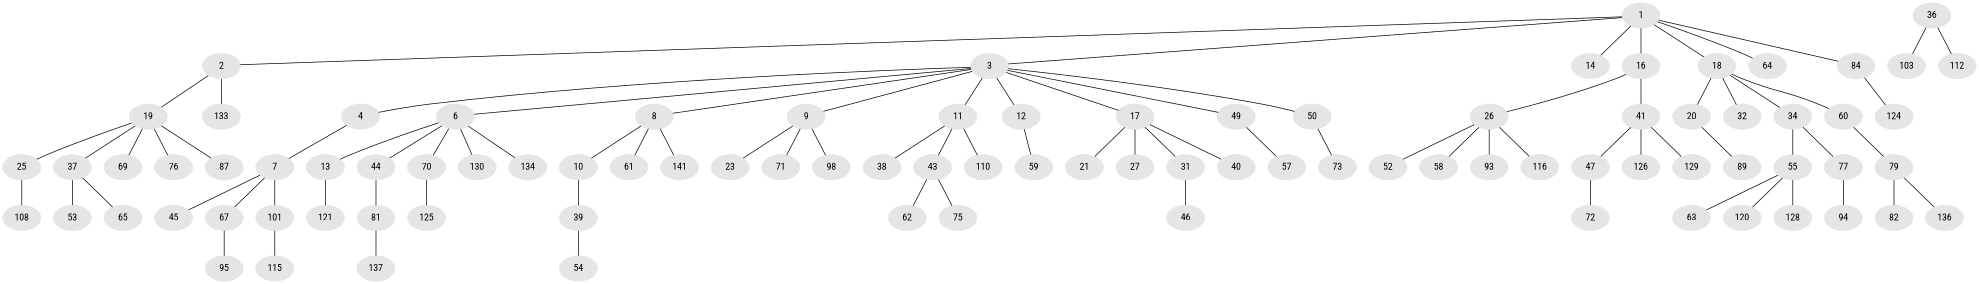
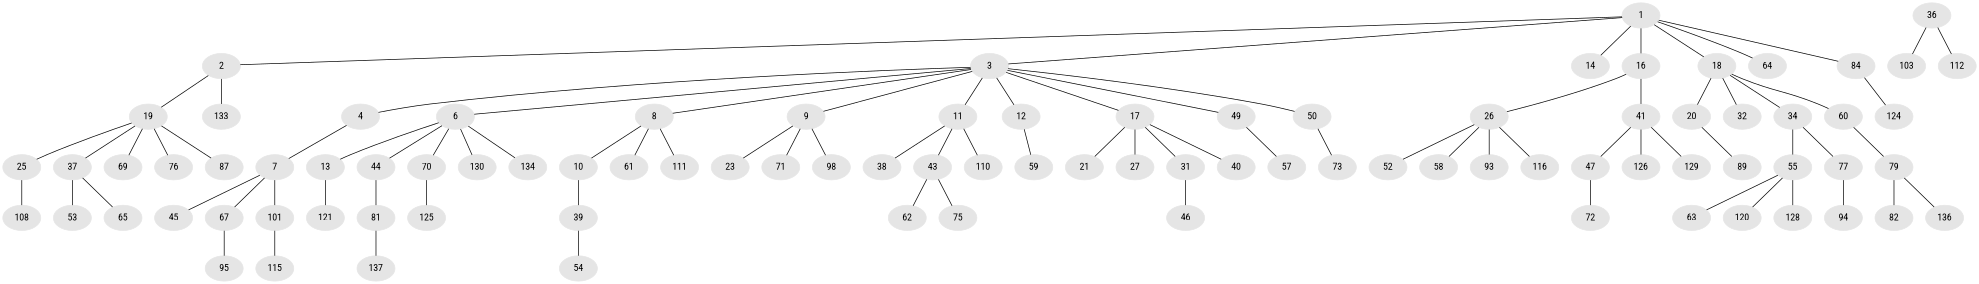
node "141": label "141" -> "111"
